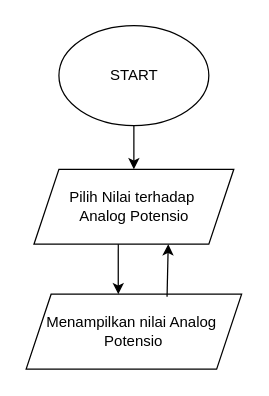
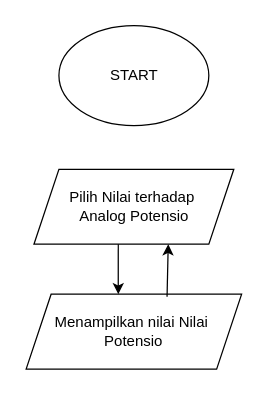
edge "START" -> "Pilih Nilai terhadap Analog Potensio": removed
node "Menampilkan nilai Analog Potensio": label "Menampilkan nilai Analog Potensio" -> "Menampilkan nilai Nilai Potensio"
